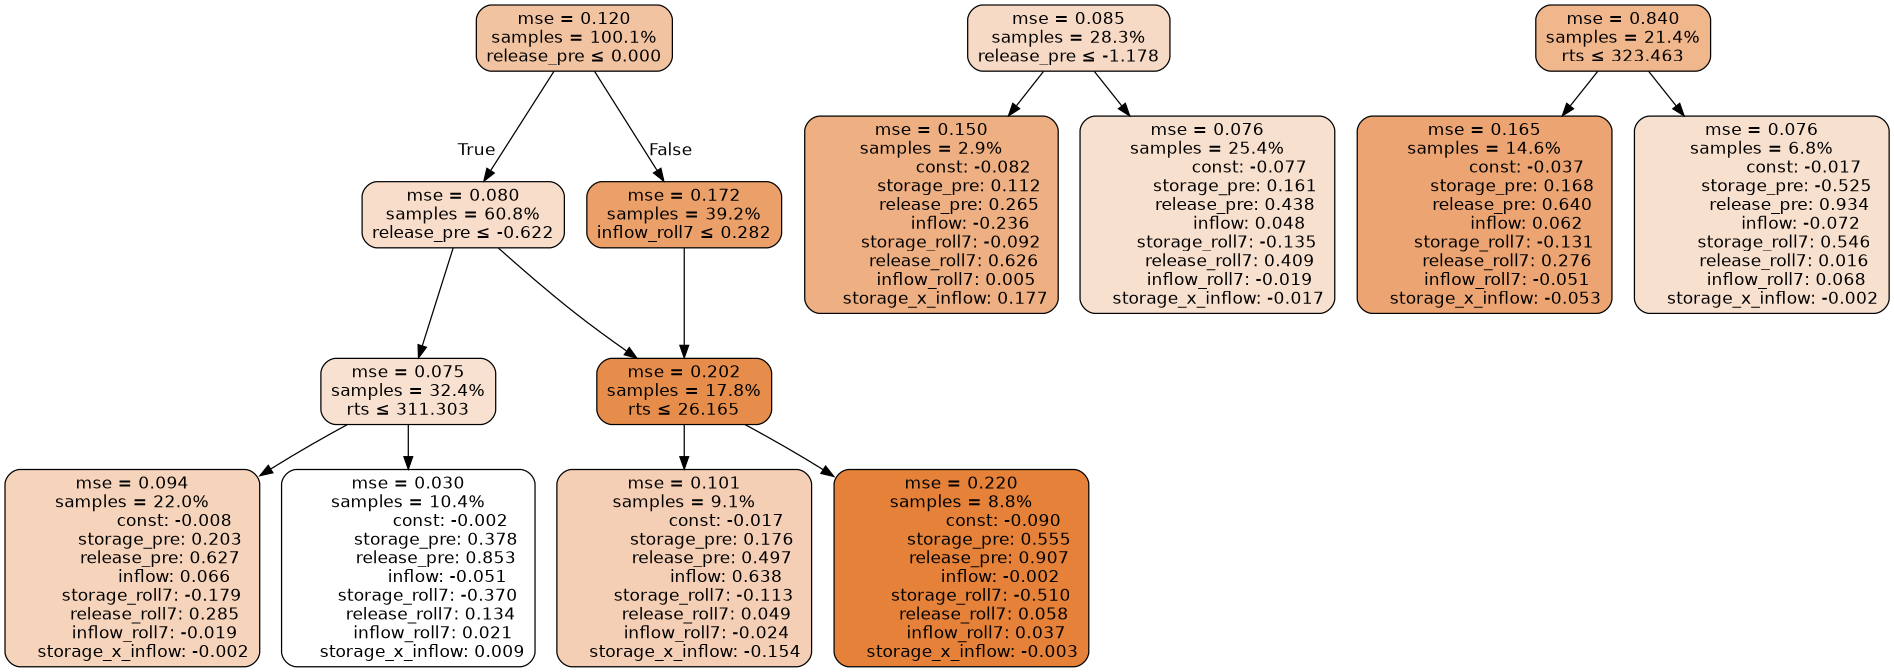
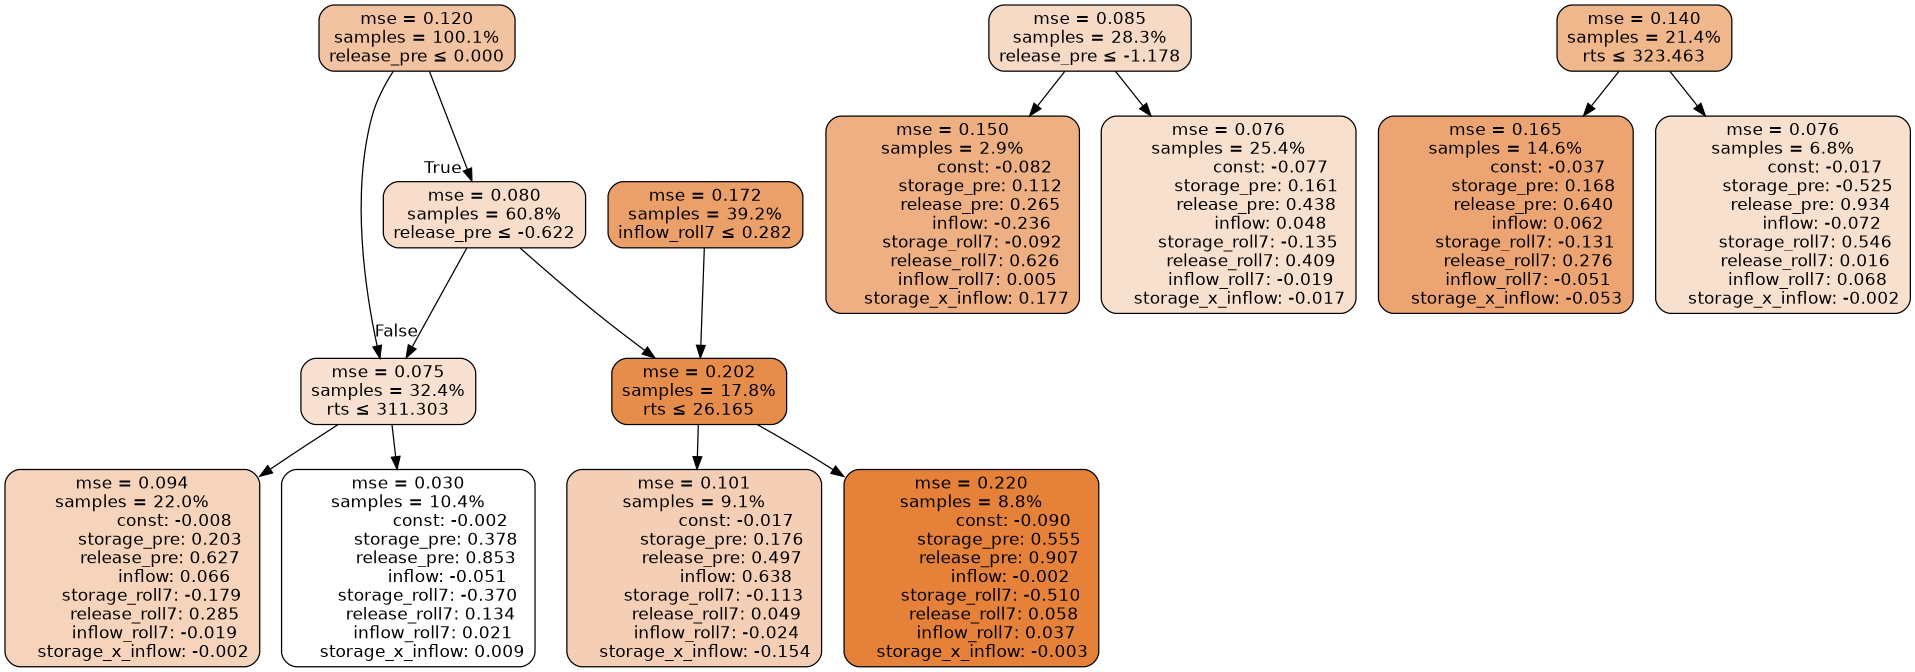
node "mse = 0.840 samples = 21.4% rts ≤ 323.463": label "mse = 0.840 samples = 21.4% rts ≤ 323.463" -> "mse = 0.140 samples = 21.4% rts ≤ 323.463"
edge "mse = 0.120 samples = 100.1% release_pre ≤ 0.000" -> "mse = 0.172 samples = 39.2% inflow_roll7 ≤ 0.282": now "mse = 0.120 samples = 100.1% release_pre ≤ 0.000" -> "mse = 0.075 samples = 32.4% rts ≤ 311.303"
